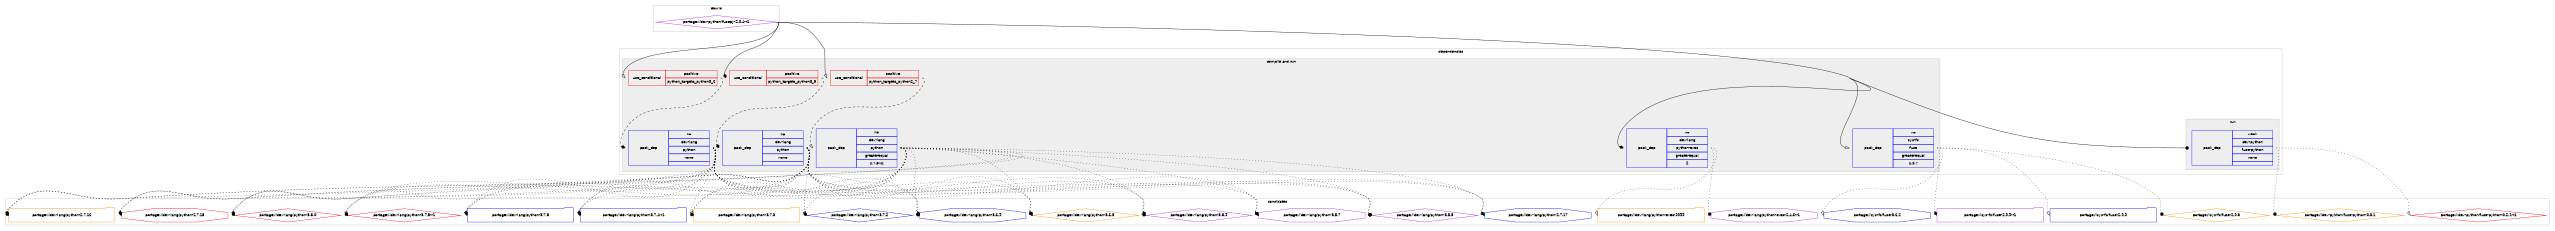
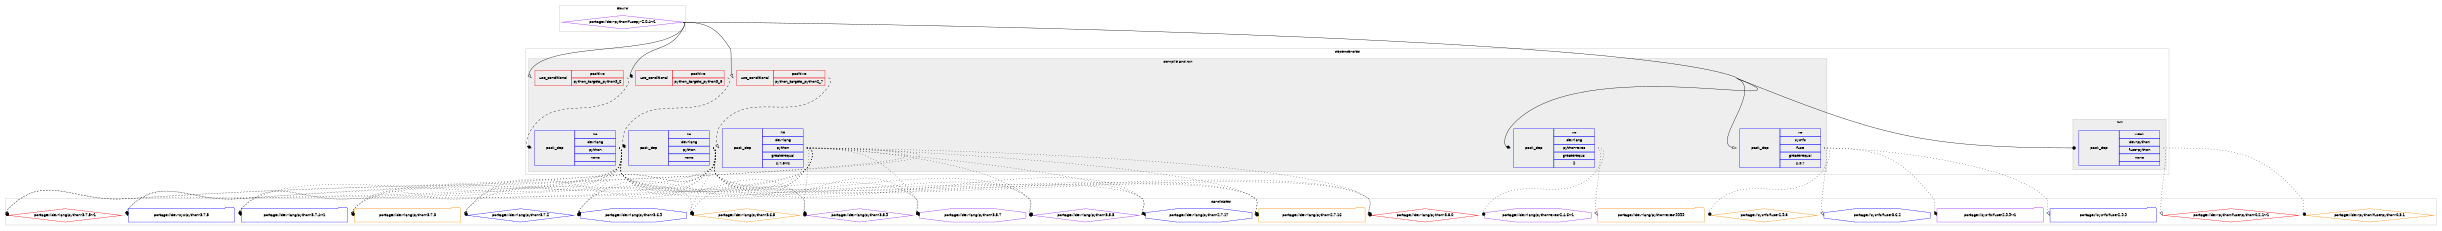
node "portage://dev-lang/python-2.7.15": removed
node "portage://dev-lang/python-3.7.5": label "portage://dev-lang/python-3.7.5" -> "portage://dev-sys/python-3.7.5"
